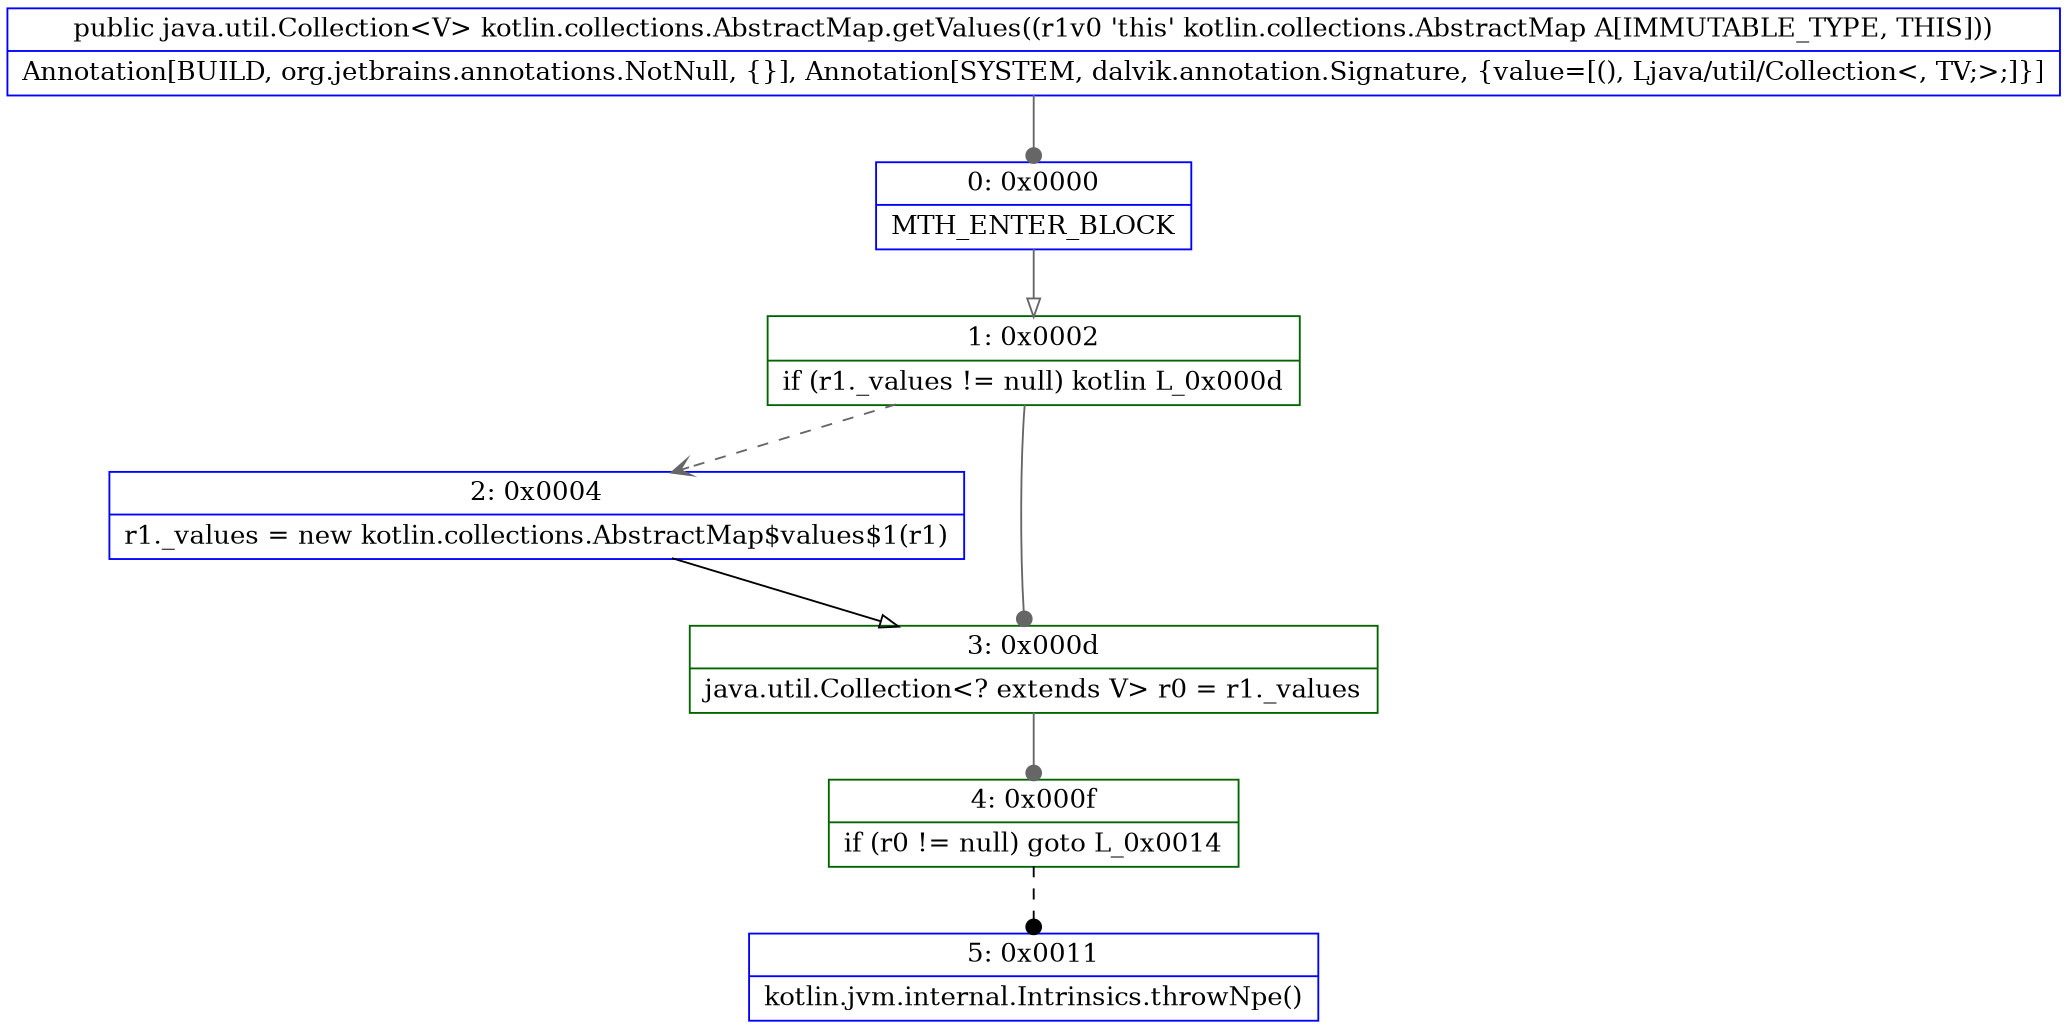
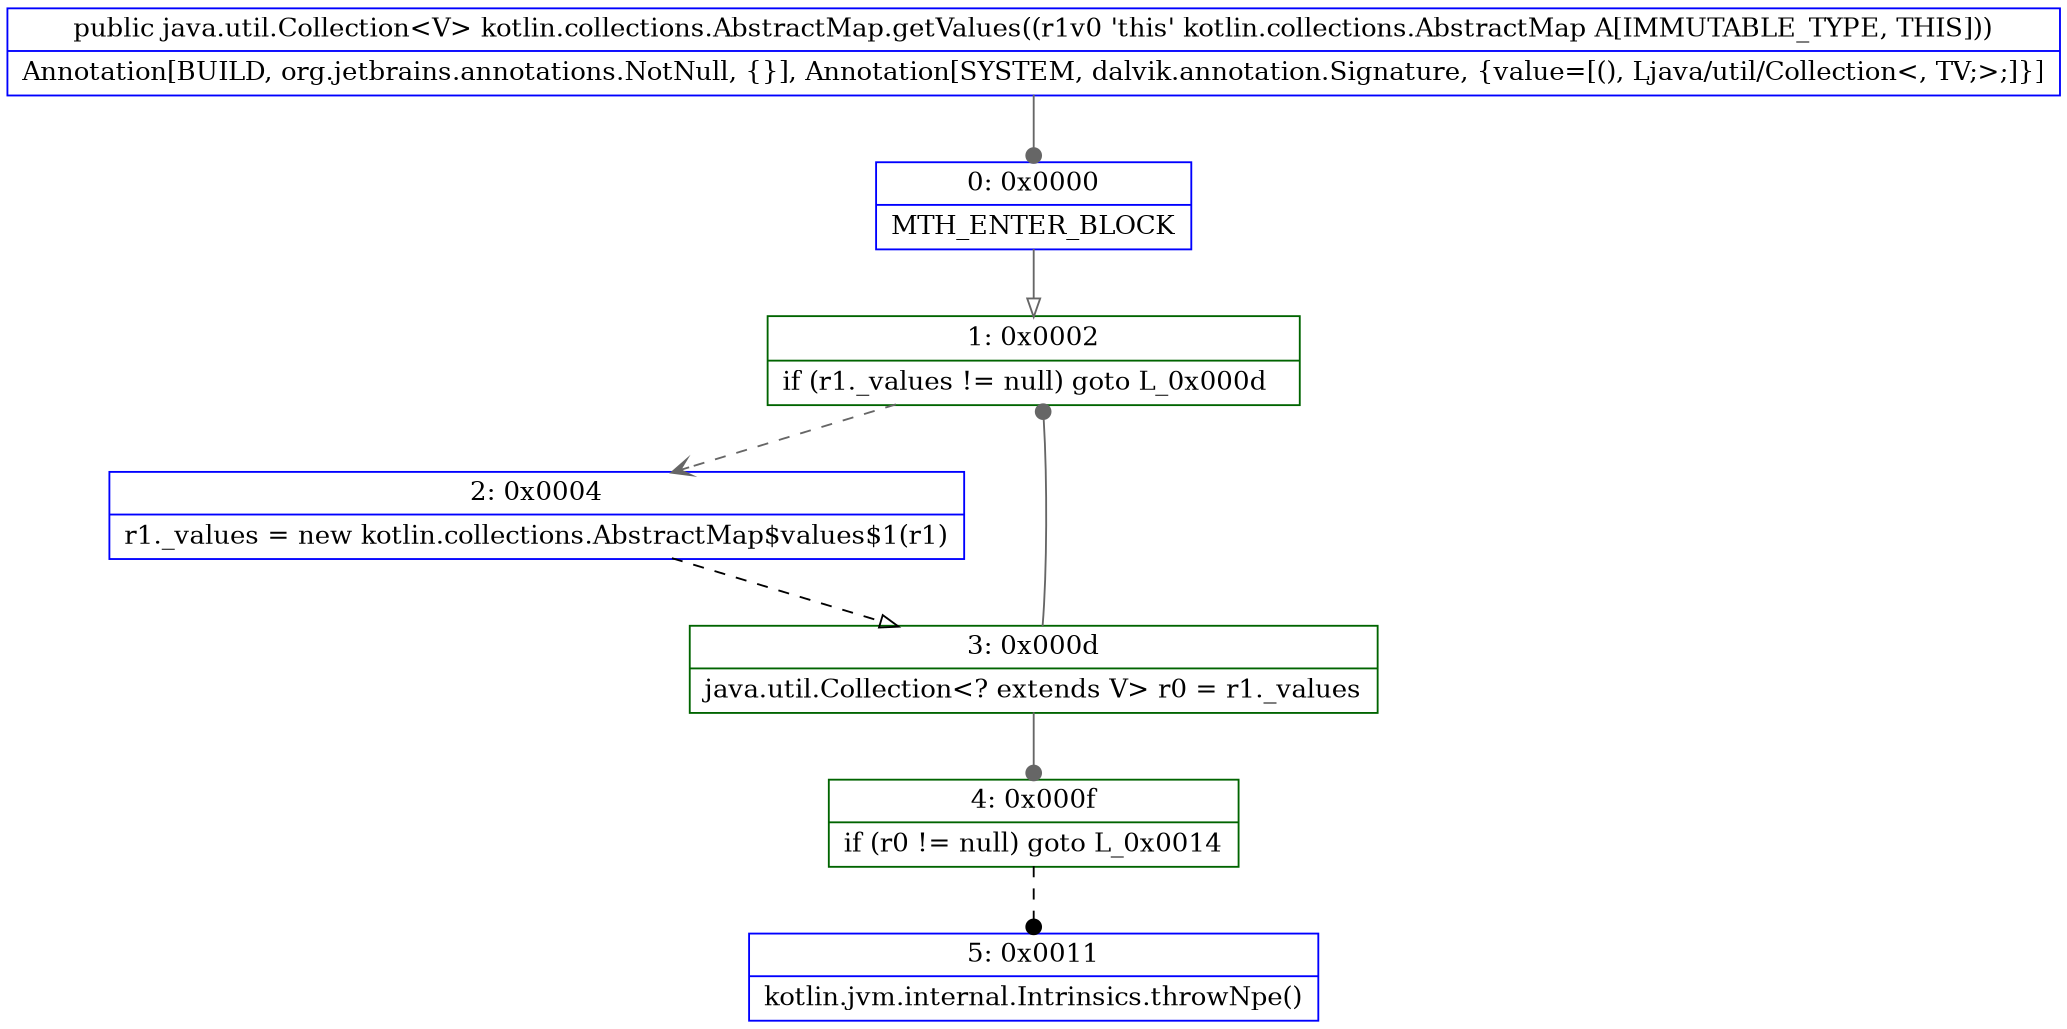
node "1: 0x0002": text "if (r1._values != null) kotlin L_0x000d" -> "if (r1._values != null) goto L_0x000d"
edge "1: 0x0002" -> "3: 0x000d": reversed
edge "2: 0x0004" -> "3: 0x000d": style solid -> dashed
